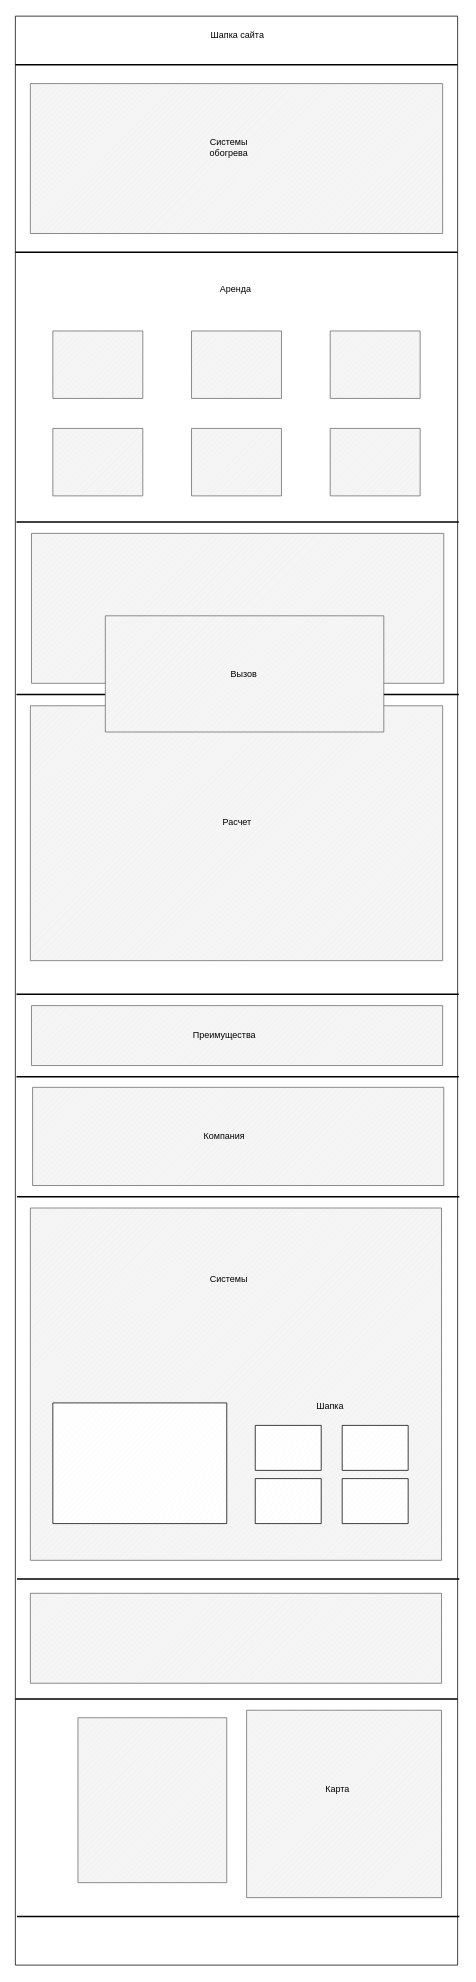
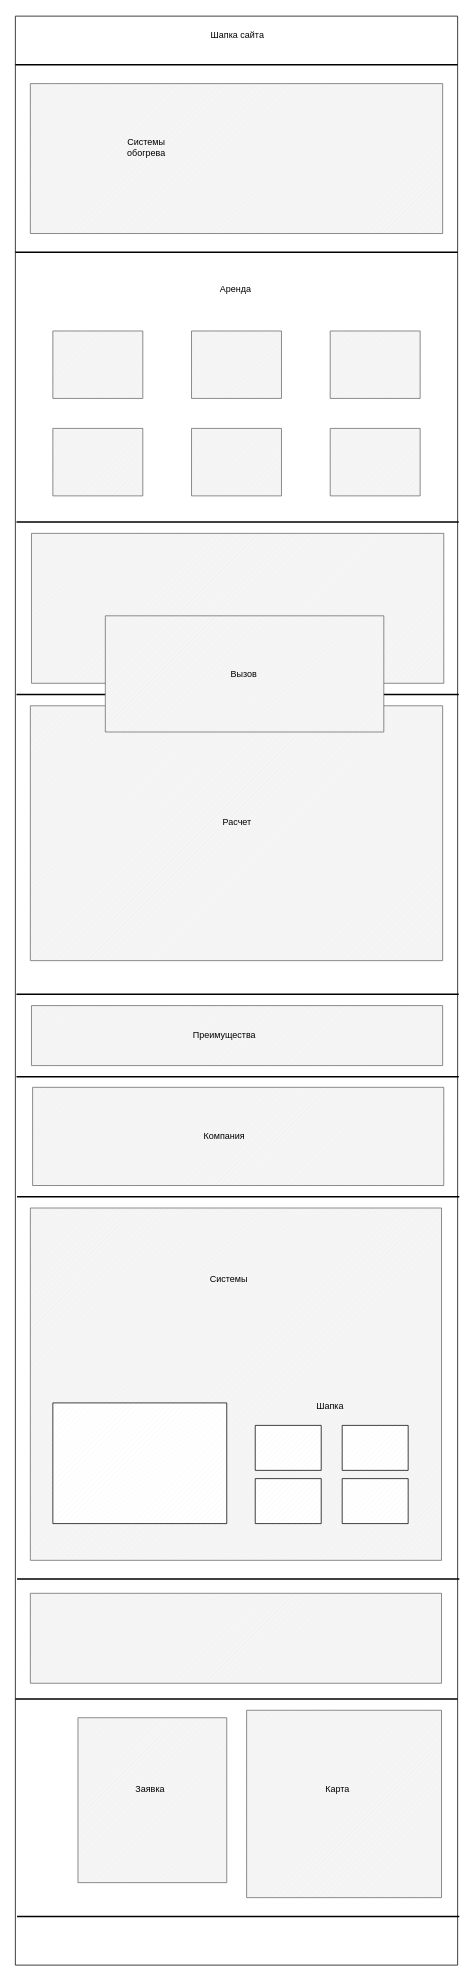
node "Системы обогрева": moved (229, 147) -> (147, 147)
node "Заявка": added
